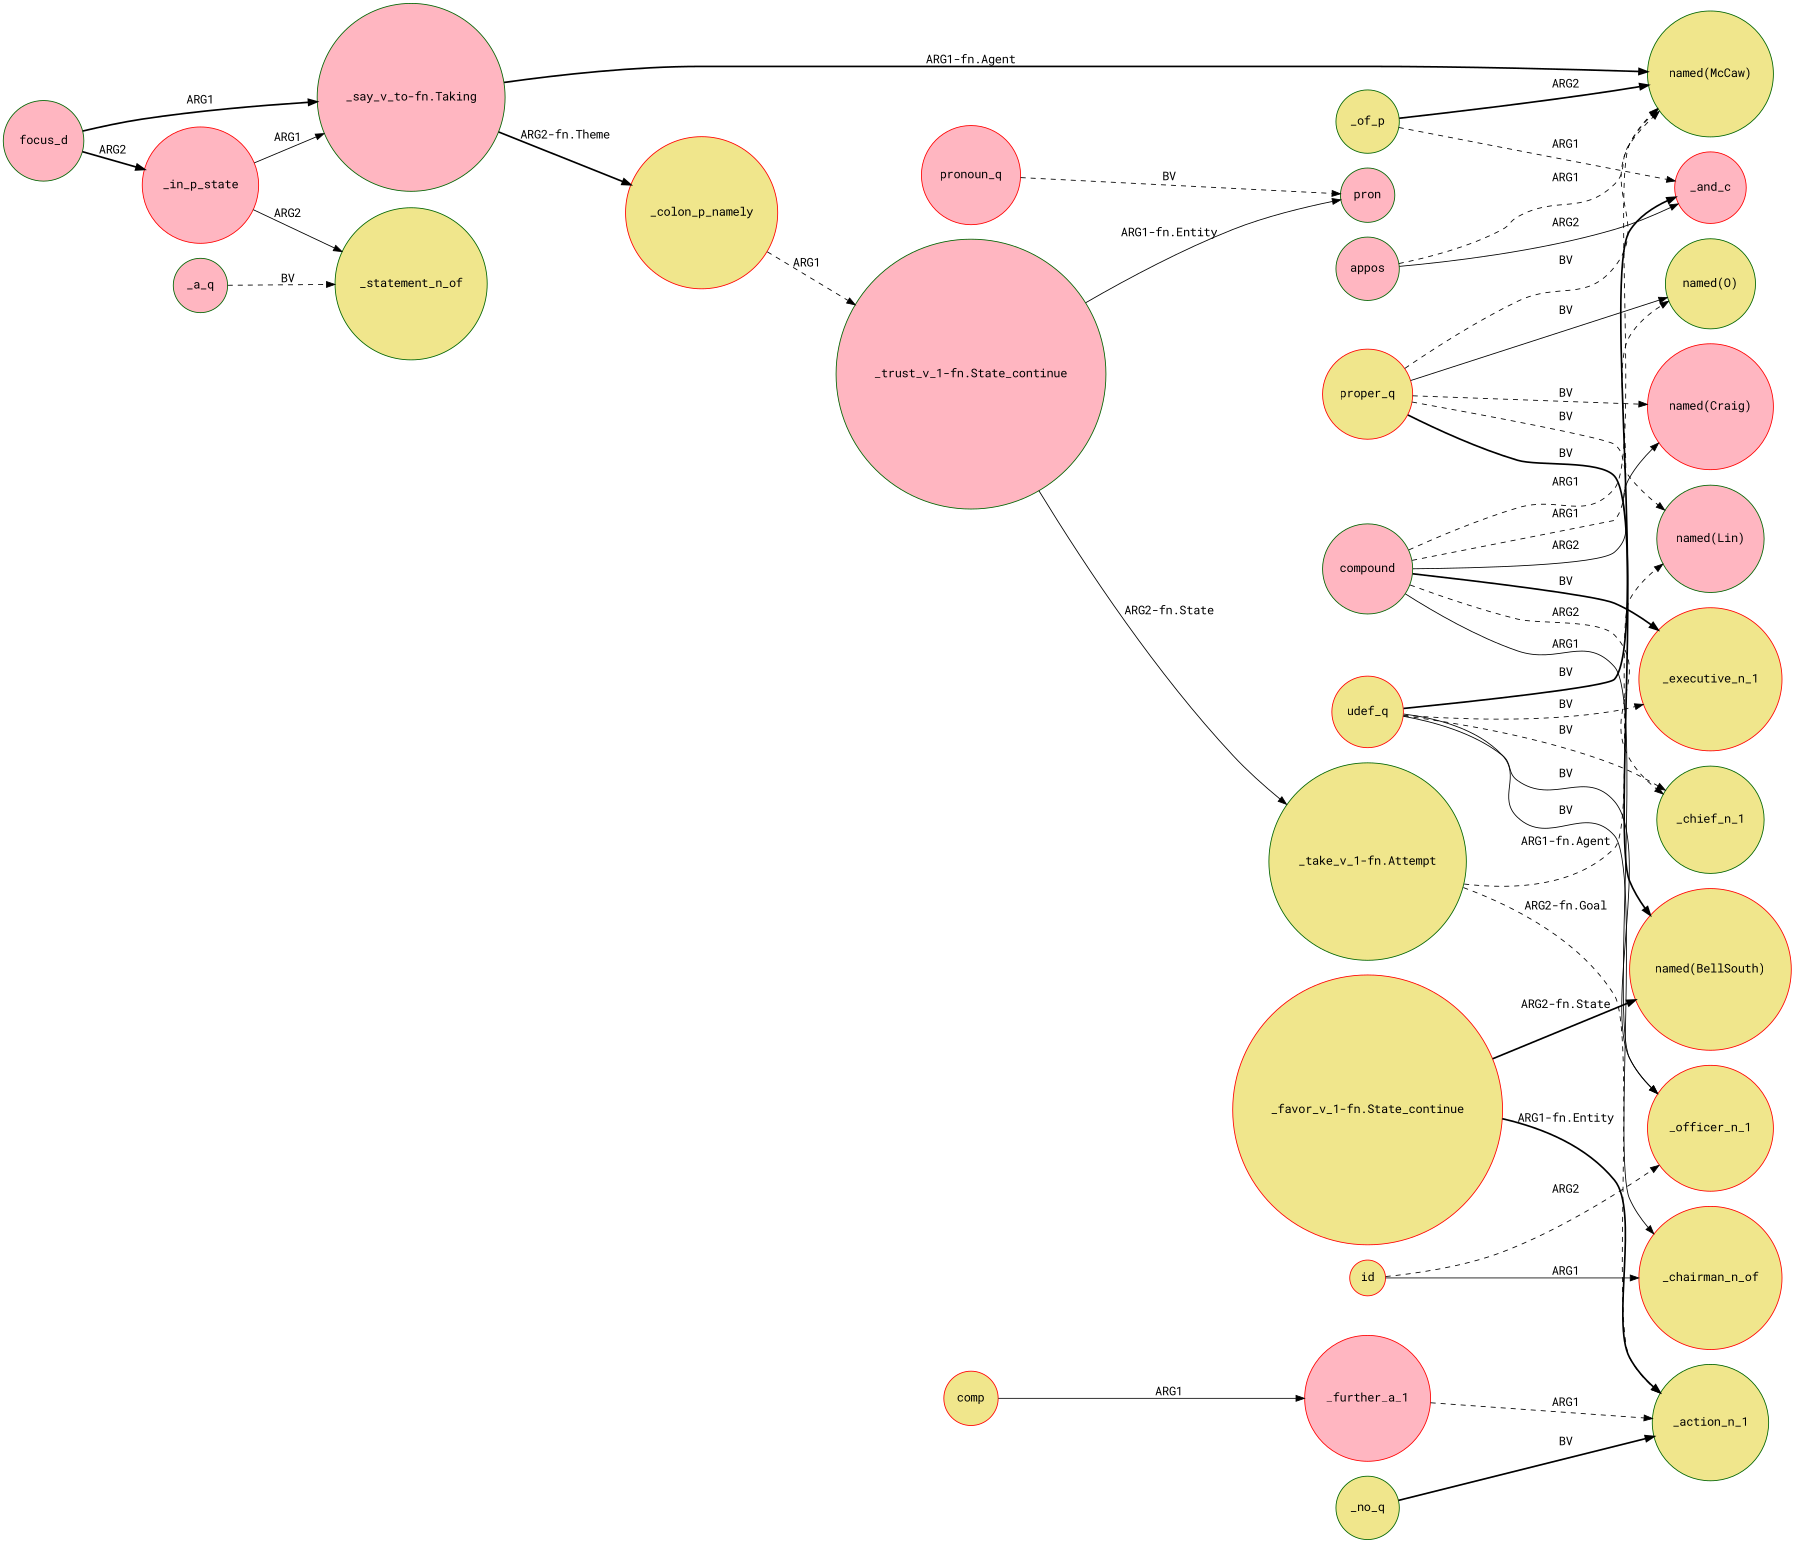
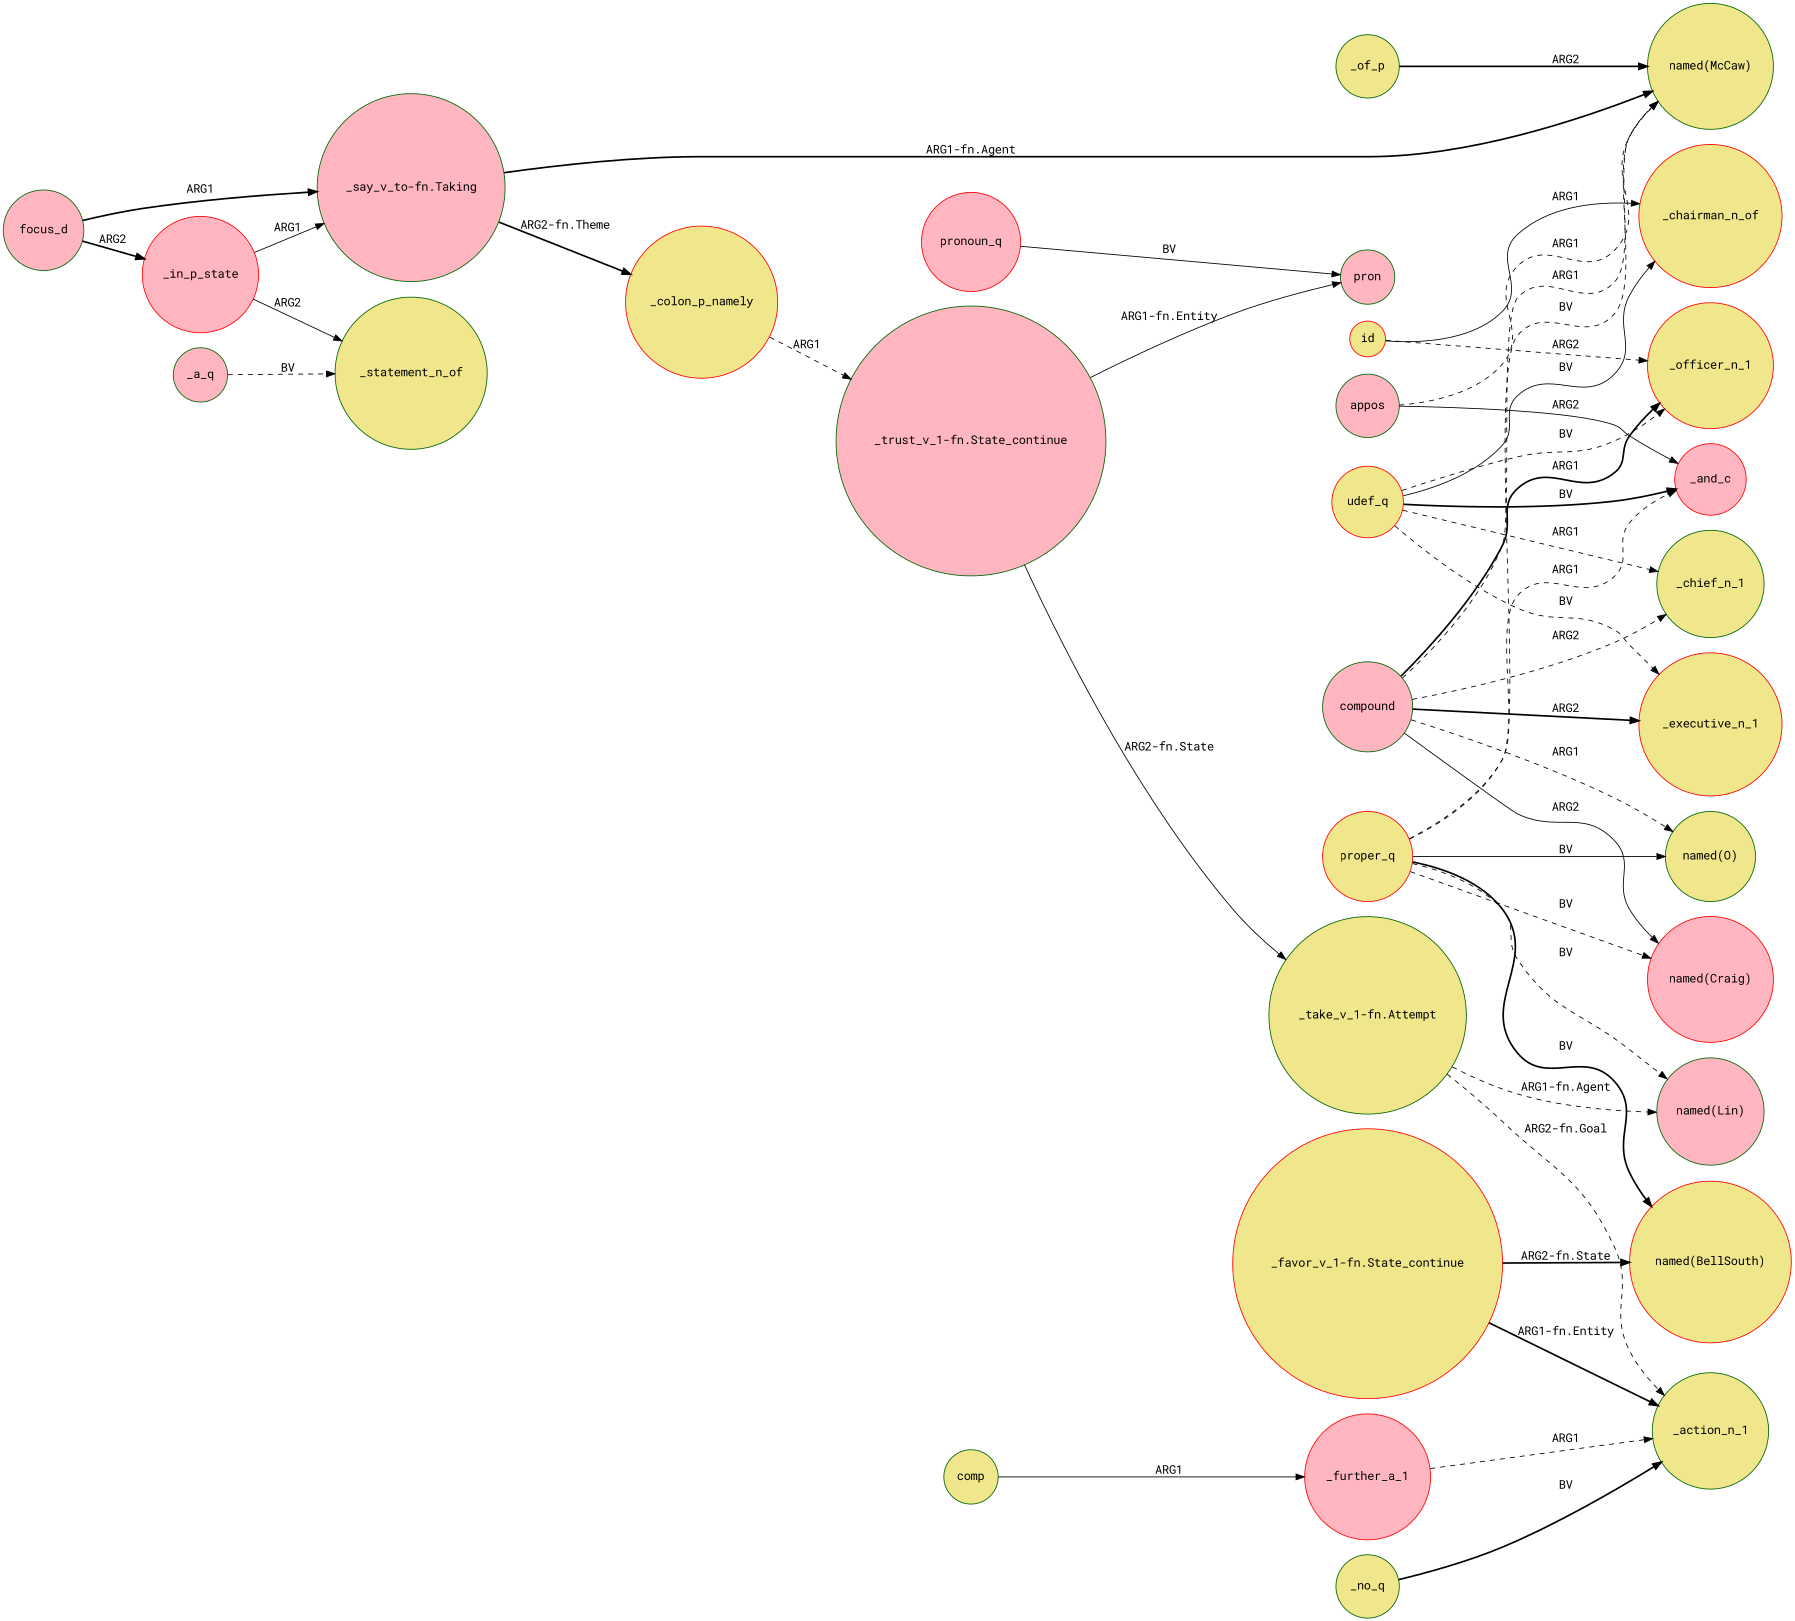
edge "_of_p" -> "_and_c": now "proper_q" -> "_and_c"
edge "pronoun_q" -> "pron": style dashed -> solid
edge "compound" -> "_executive_n_1": label "BV" -> "ARG2"
edge "compound" -> "_officer_n_1": style solid -> bold
edge "udef_q" -> "_chief_n_1": label "BV" -> "ARG1"
edge "udef_q" -> "_officer_n_1": style solid -> dashed
node "comp": color red -> darkgreen
